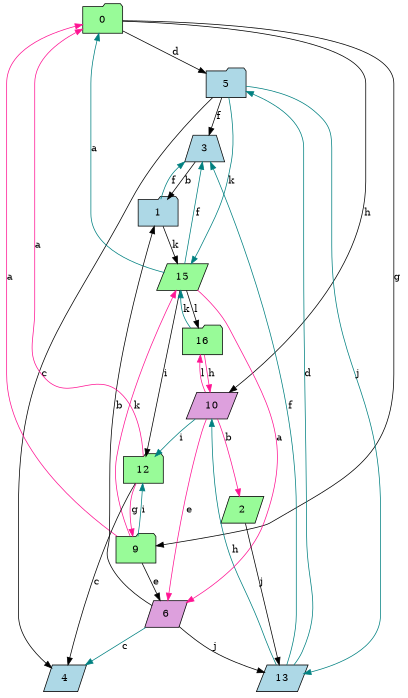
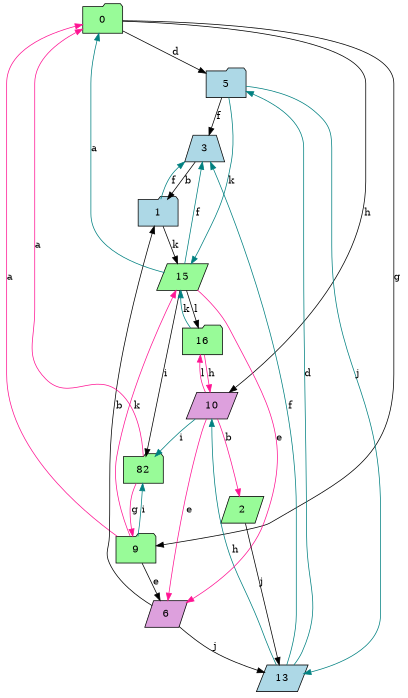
edge "15" -> "6": label "a" -> "e"
node "12": label "12" -> "82"
node "4": removed
